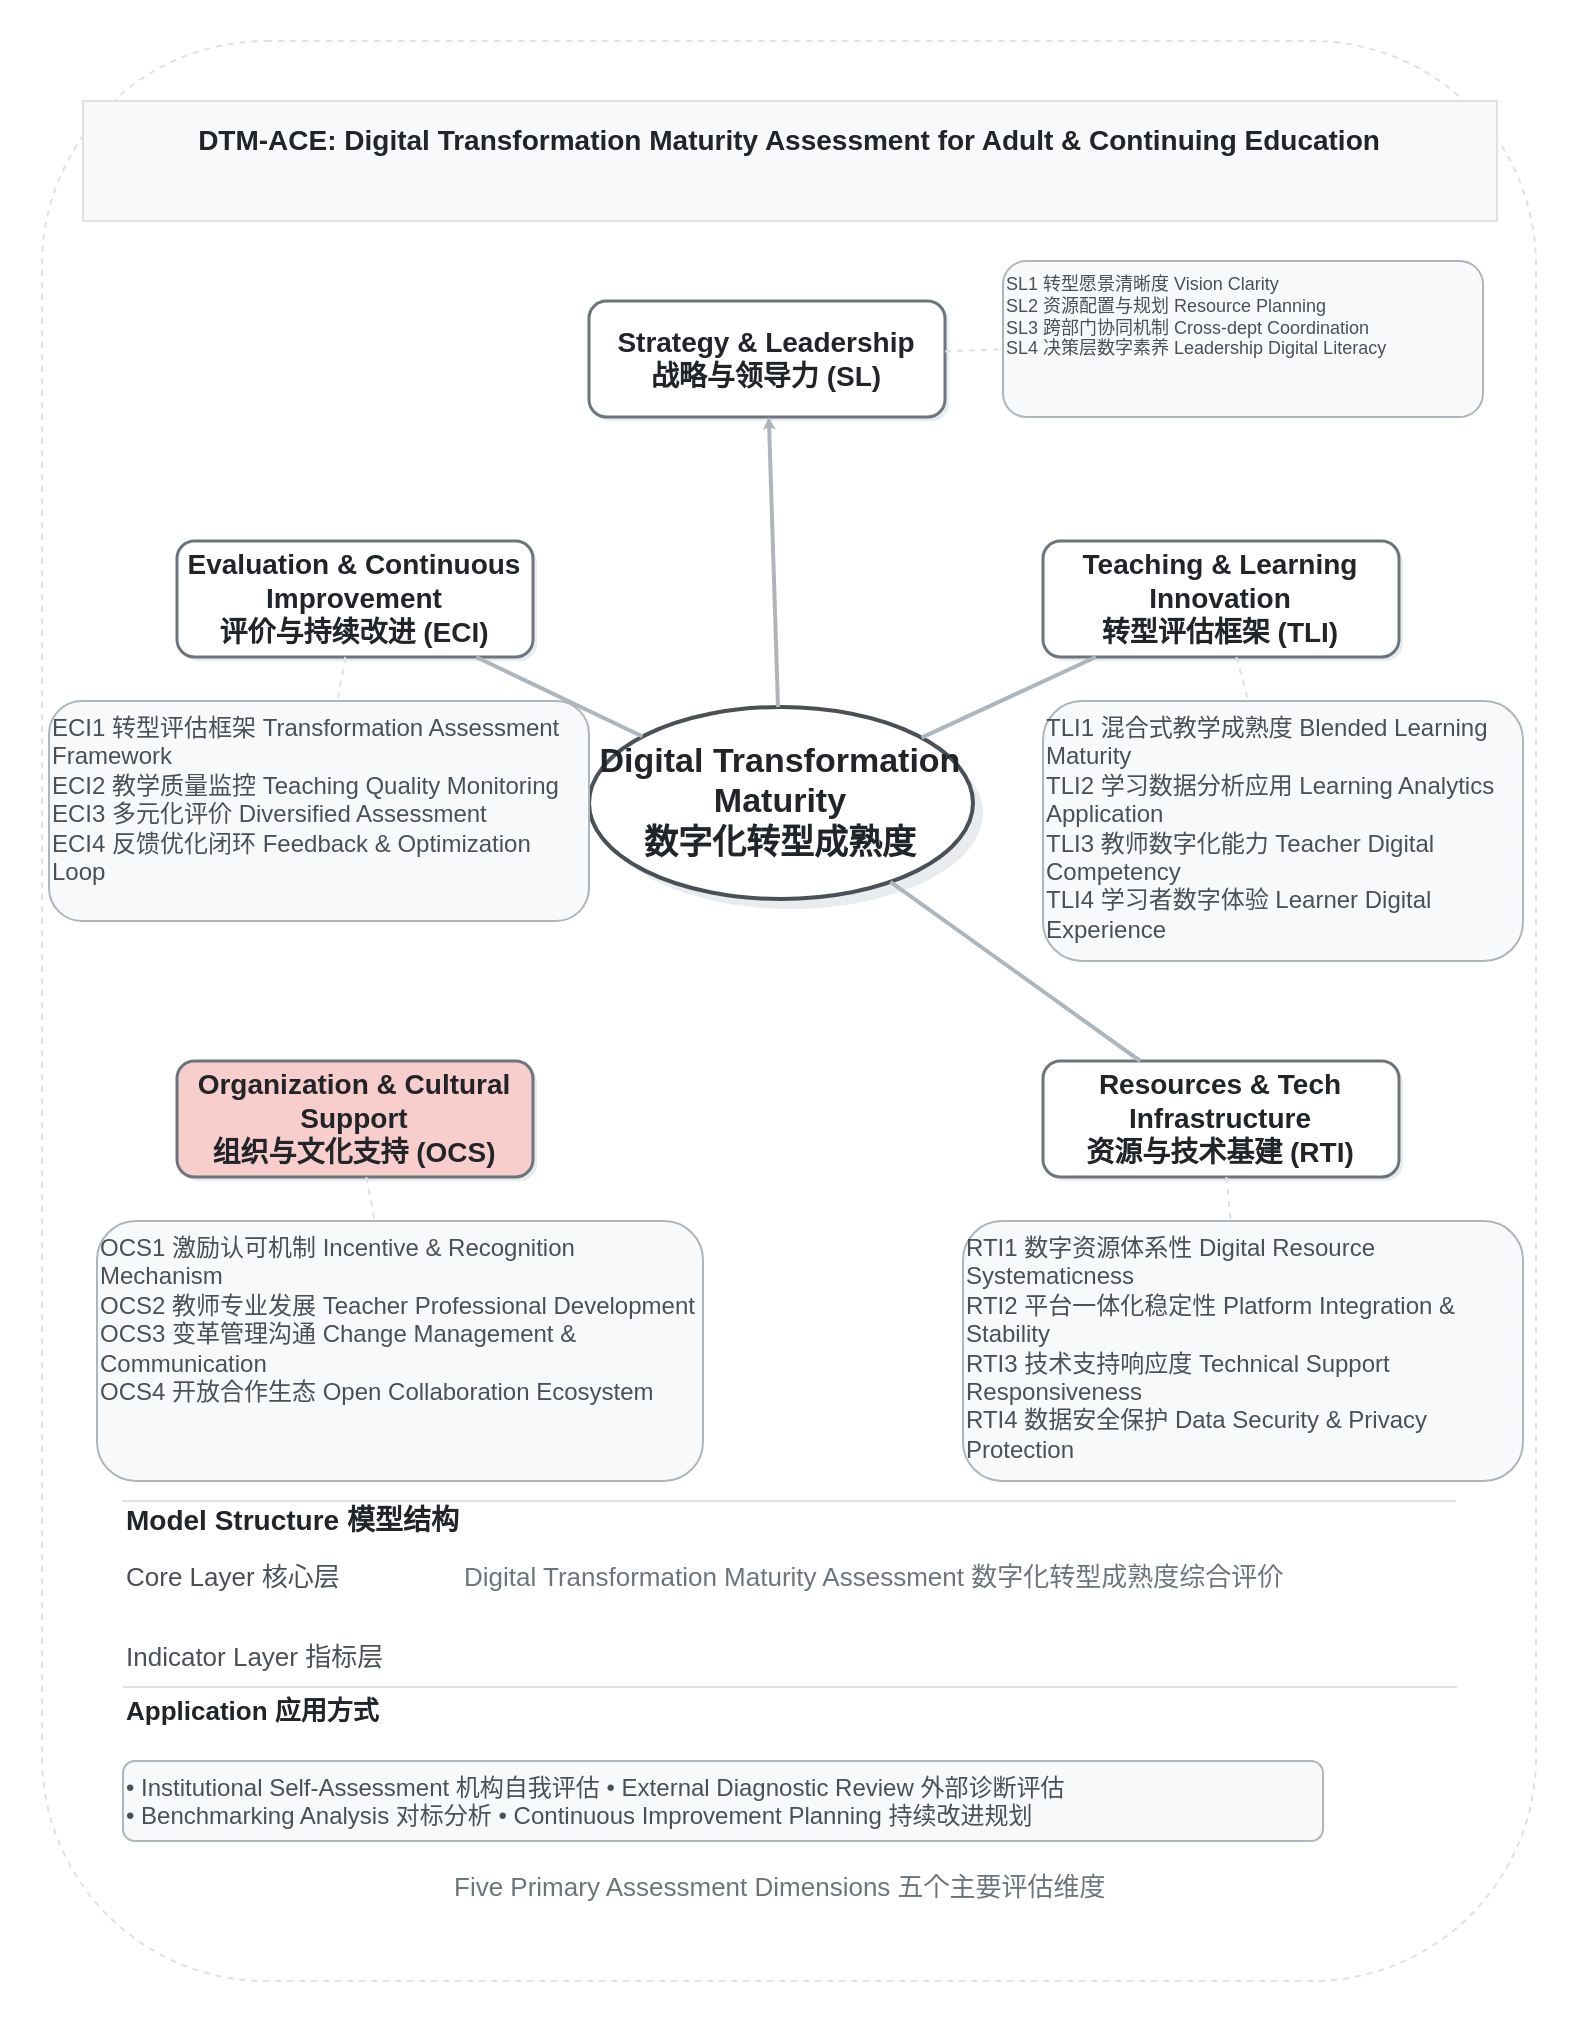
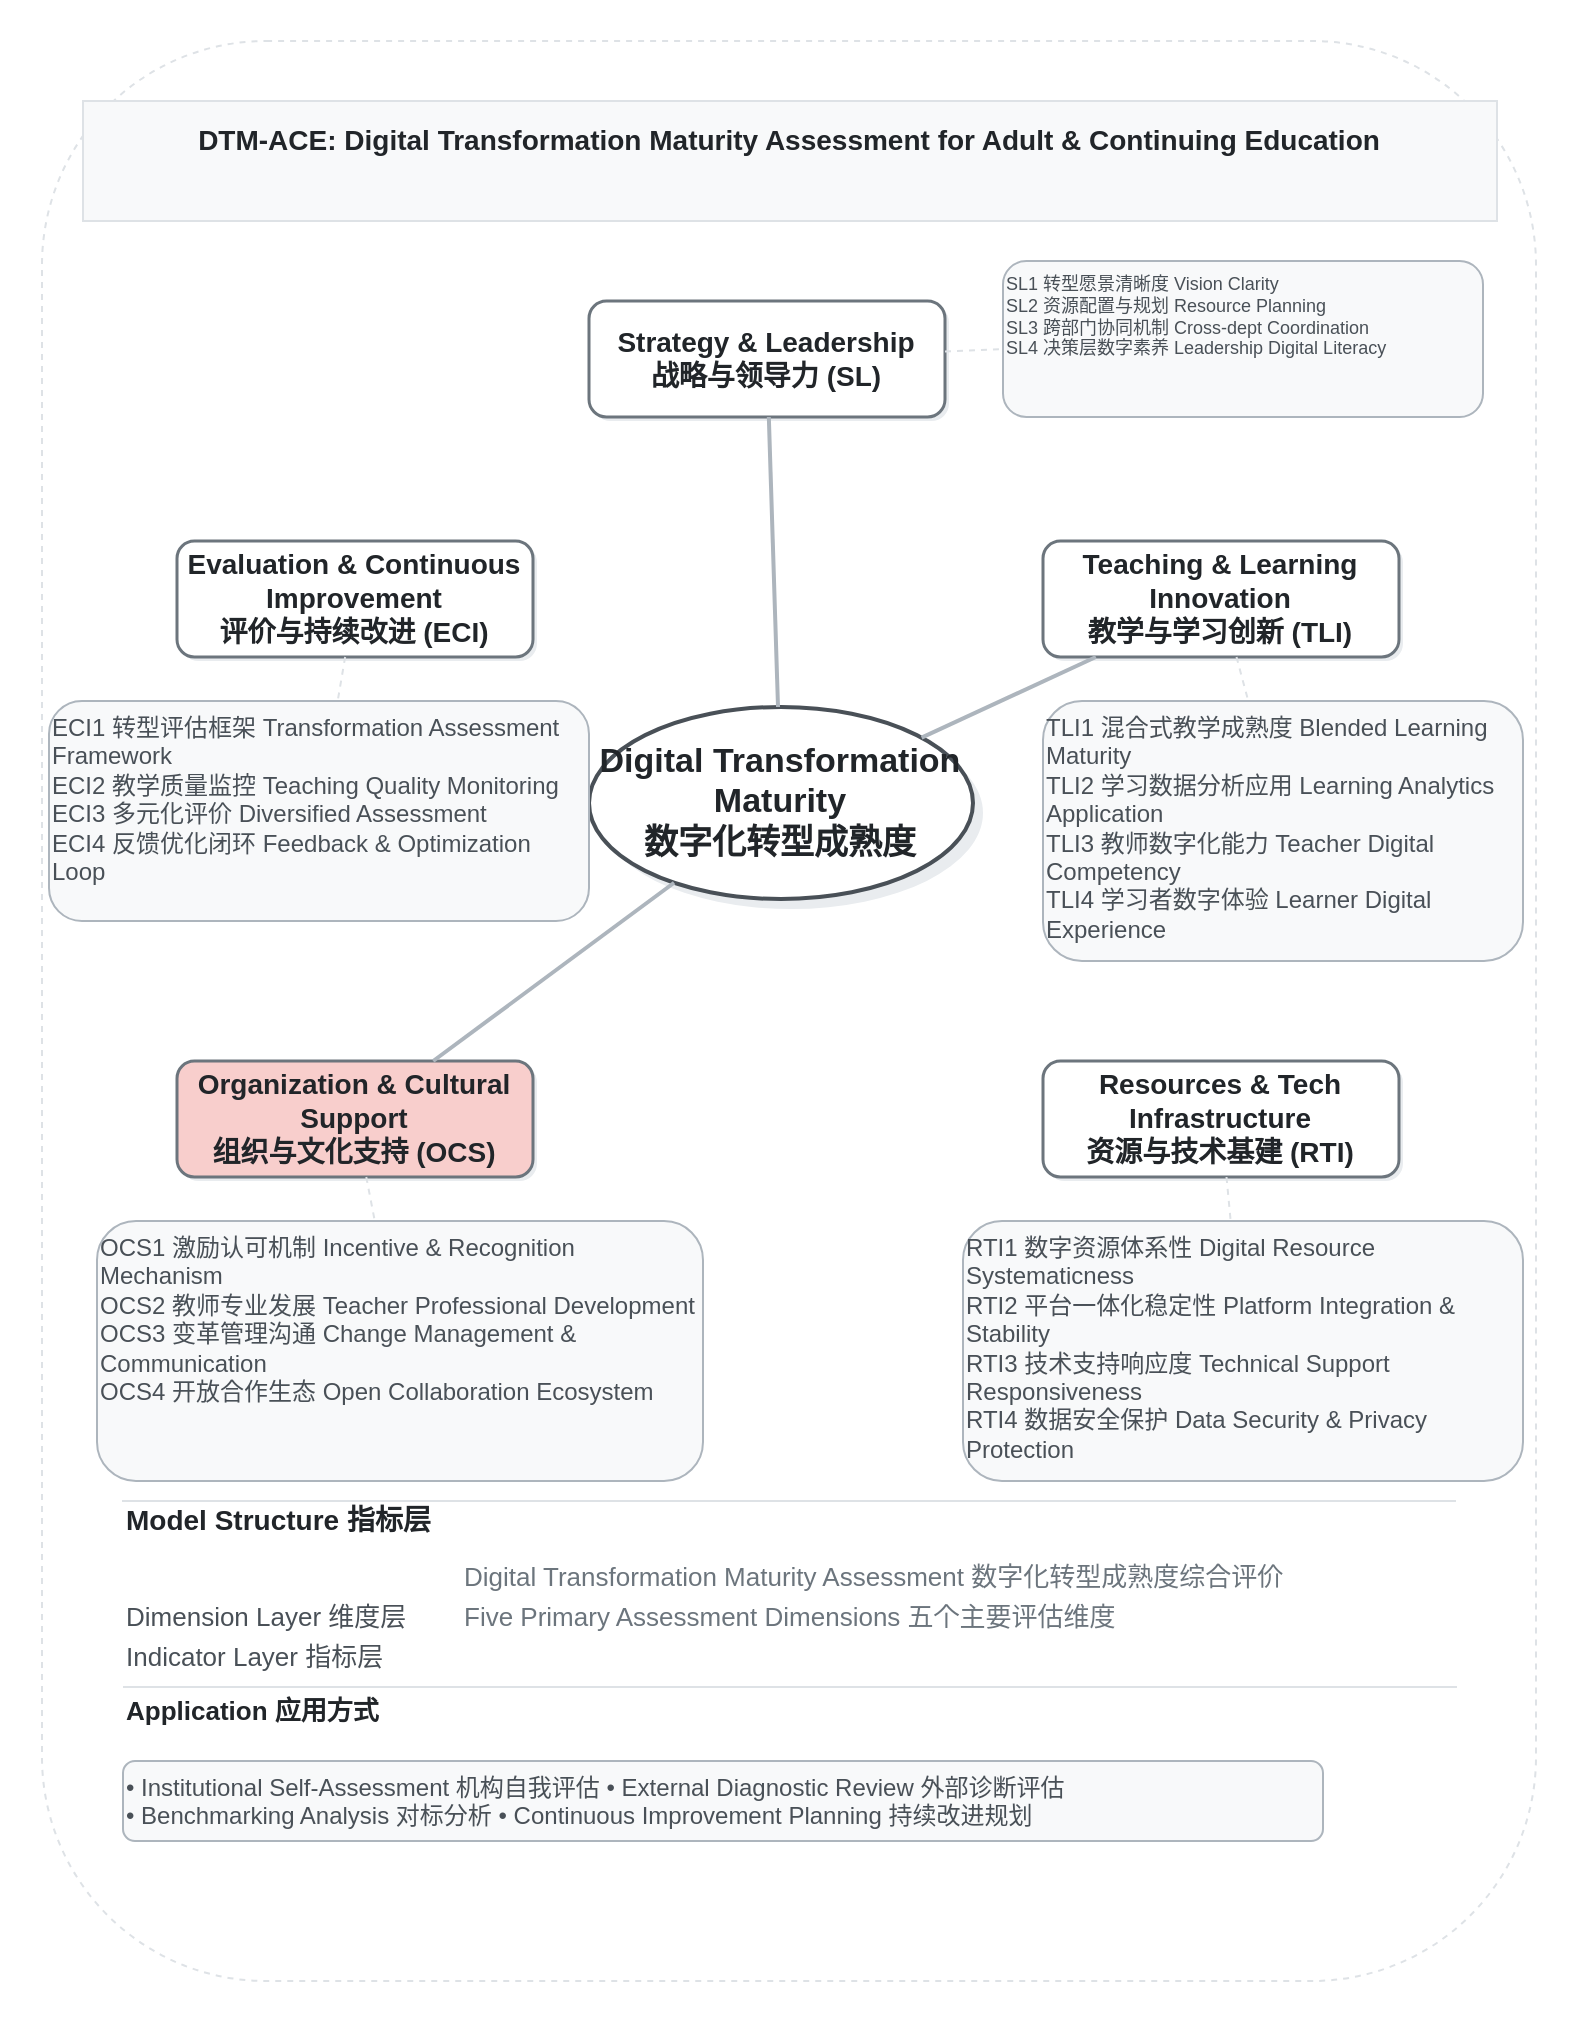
edge "Digital Transformation Maturity 数字化转型成熟度" -> "Strategy & Leadership 战略与领导力 (SL)": arrowhead classic -> none
node "Teaching & Learning Innovation 转型评估框架 (TLI)": label "Teaching & Learning Innovation 转型评估框架 (TLI)" -> "Teaching & Learning Innovation 教学与学习创新 (TLI)"
edge "Evaluation & Continuous Improvement 评价与持续改进 (ECI)" -- "Digital Transformation Maturity 数字化转型成熟度": removed
edge "Digital Transformation Maturity 数字化转型成熟度" -- "Resources & Tech Infrastructure 资源与技术基建 (RTI)": removed
edge "Digital Transformation Maturity 数字化转型成熟度" -- "Organization & Cultural Support 组织与文化支持 (OCS)": added
node "Model Structure 模型结构": label "Model Structure 模型结构" -> "Model Structure 指标层"
node "Core Layer 核心层": removed
node "Dimension Layer 维度层": added
node "Five Primary Assessment Dimensions 五个主要评估维度": moved (851, 1887) -> (861, 1617)
